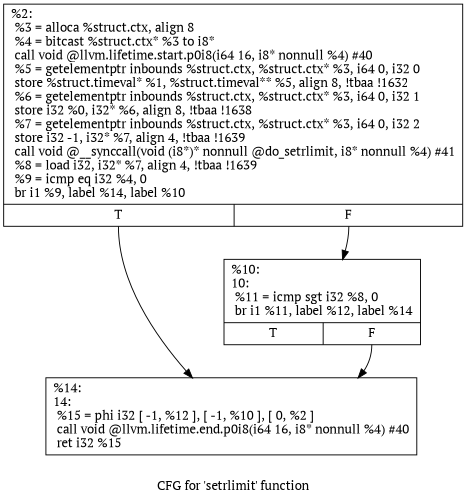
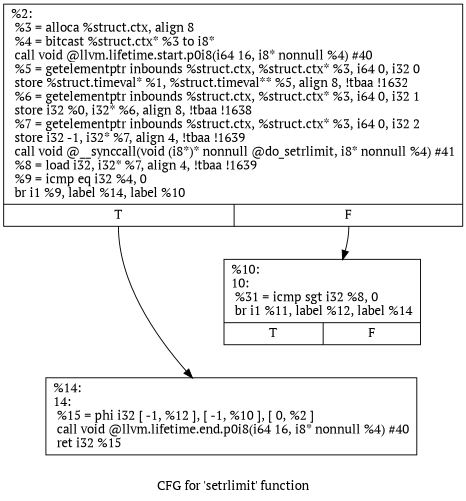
node "%10:": text "%11 = icmp sgt i32 %8, 0" -> "%31 = icmp sgt i32 %8, 0"
edge "%10:" -> "%14:": removed
